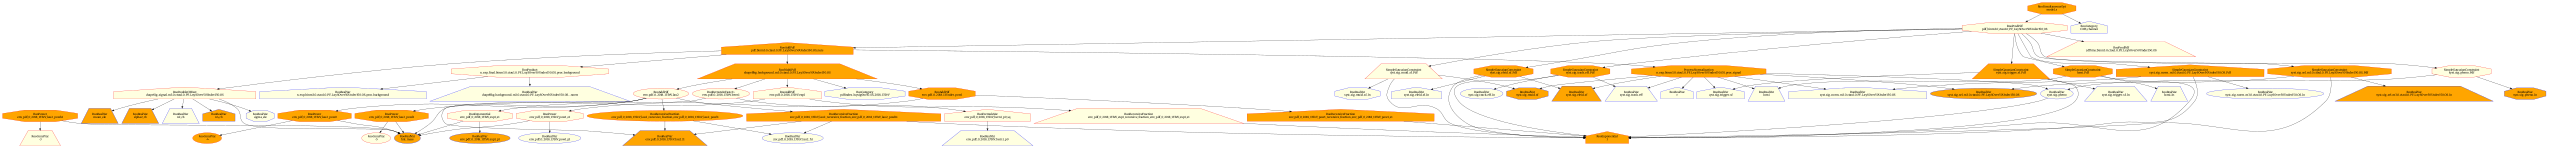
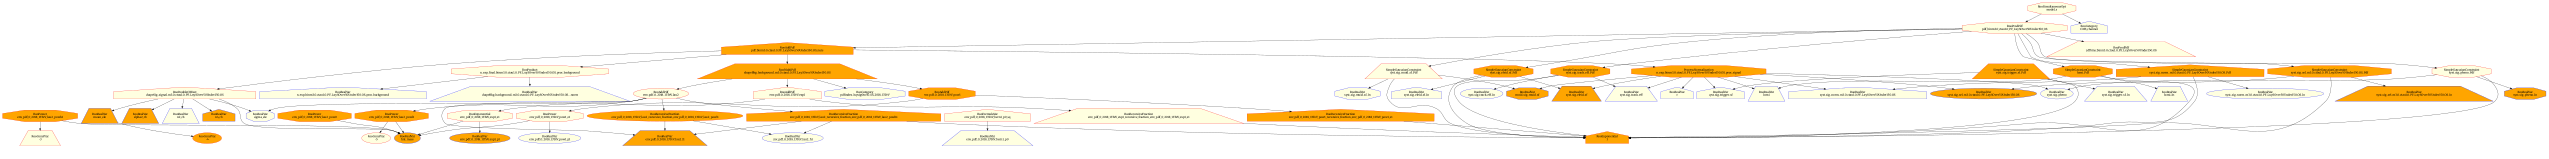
node "RooSimultaneousOpt model_s": fillcolor orange -> lightyellow
edge "RooProdPdf pdf_binm3.0_ctau1.0_PF_LxySOver50Under150_OS" -> "SimpleGaussianConstraint syst_sig_trigger_sf_Pdf": removed
node "RooBernsteinFast<1> env_pdf_0_2018_13TeV_bern1": removed
node "RooAddPdf env_pdf_0_2018_13Under_pow1": label "RooAddPdf env_pdf_0_2018_13Under_pow1" -> "RooAddPdf env_pdf_0_2018_13TeV_pow1"
node "RooRealVar syst_sig_muid_sf": label "RooRealVar syst_sig_muid_sf" -> "RooRealVar muid_sig_muid_sf"
edge "RooAddPdf env_pdf_0_2018_13TeV_lau2" -> "RooPower env_pdf_0_2018_13TeV_lau2_pow0": now "RooAddPdf env_pdf_0_2018_13TeV_lau2" -> "RooRealVar sigma_ele"
edge "RooRealVar syst_sig_pheno" -> "RooExponential 1": now "SimpleGaussianConstraint syst_sig_pheno_Pdf" -> "RooExponential 1"
edge "RooPower env_pdf_0_2018_13TeV_lau2_pow0" -> "RooConstVar -4": now "RooRealVar mean_ele" -> "RooConstVar -4"
